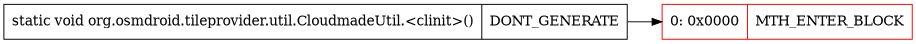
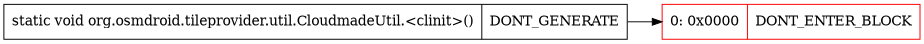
node "0: 0x0000": text "MTH_ENTER_BLOCK" -> "DONT_ENTER_BLOCK"
